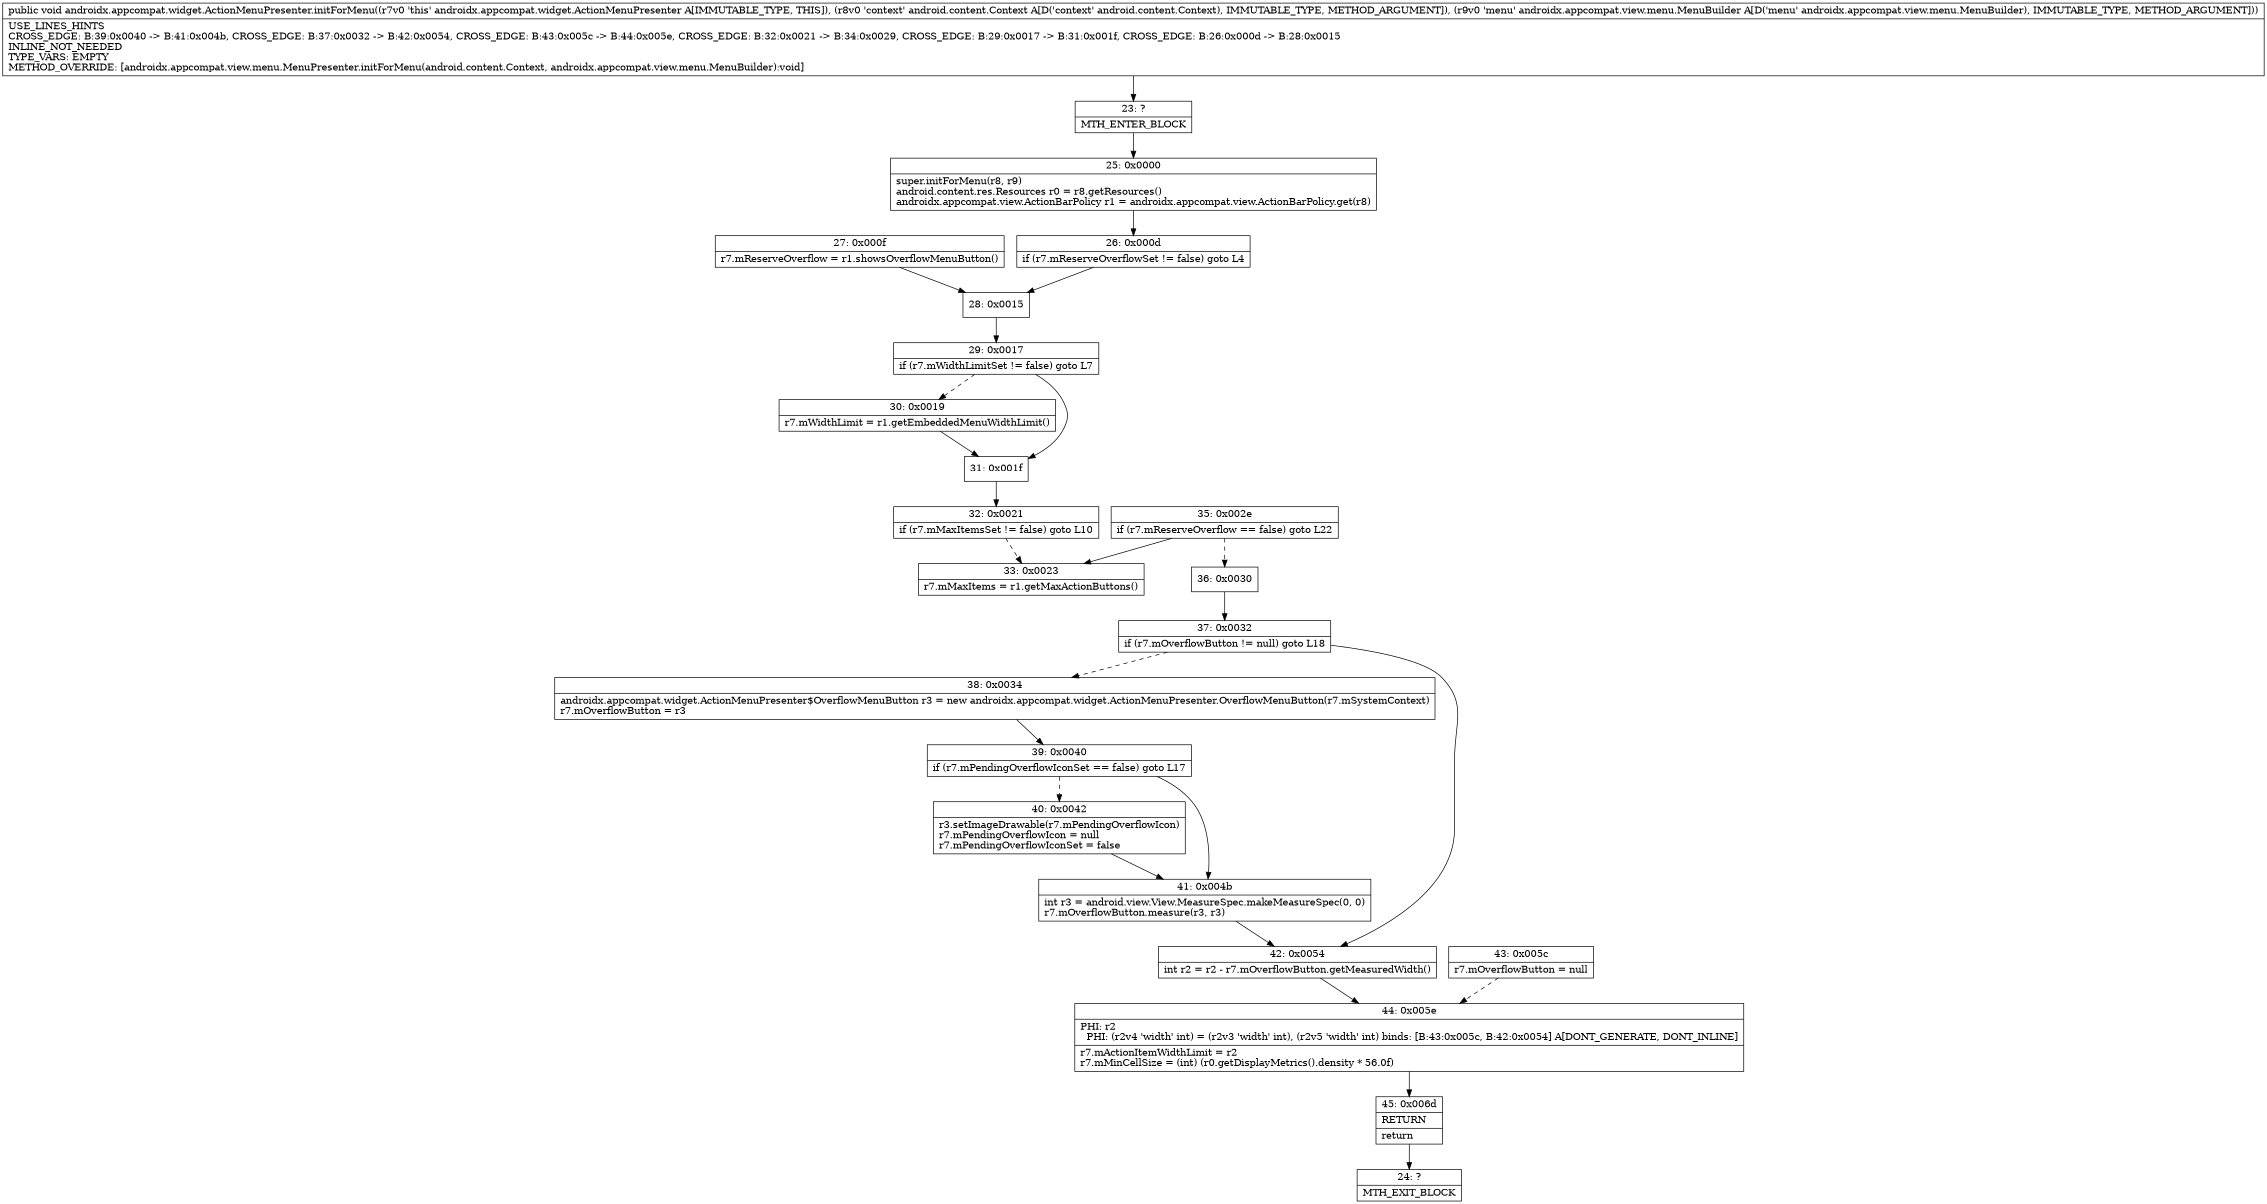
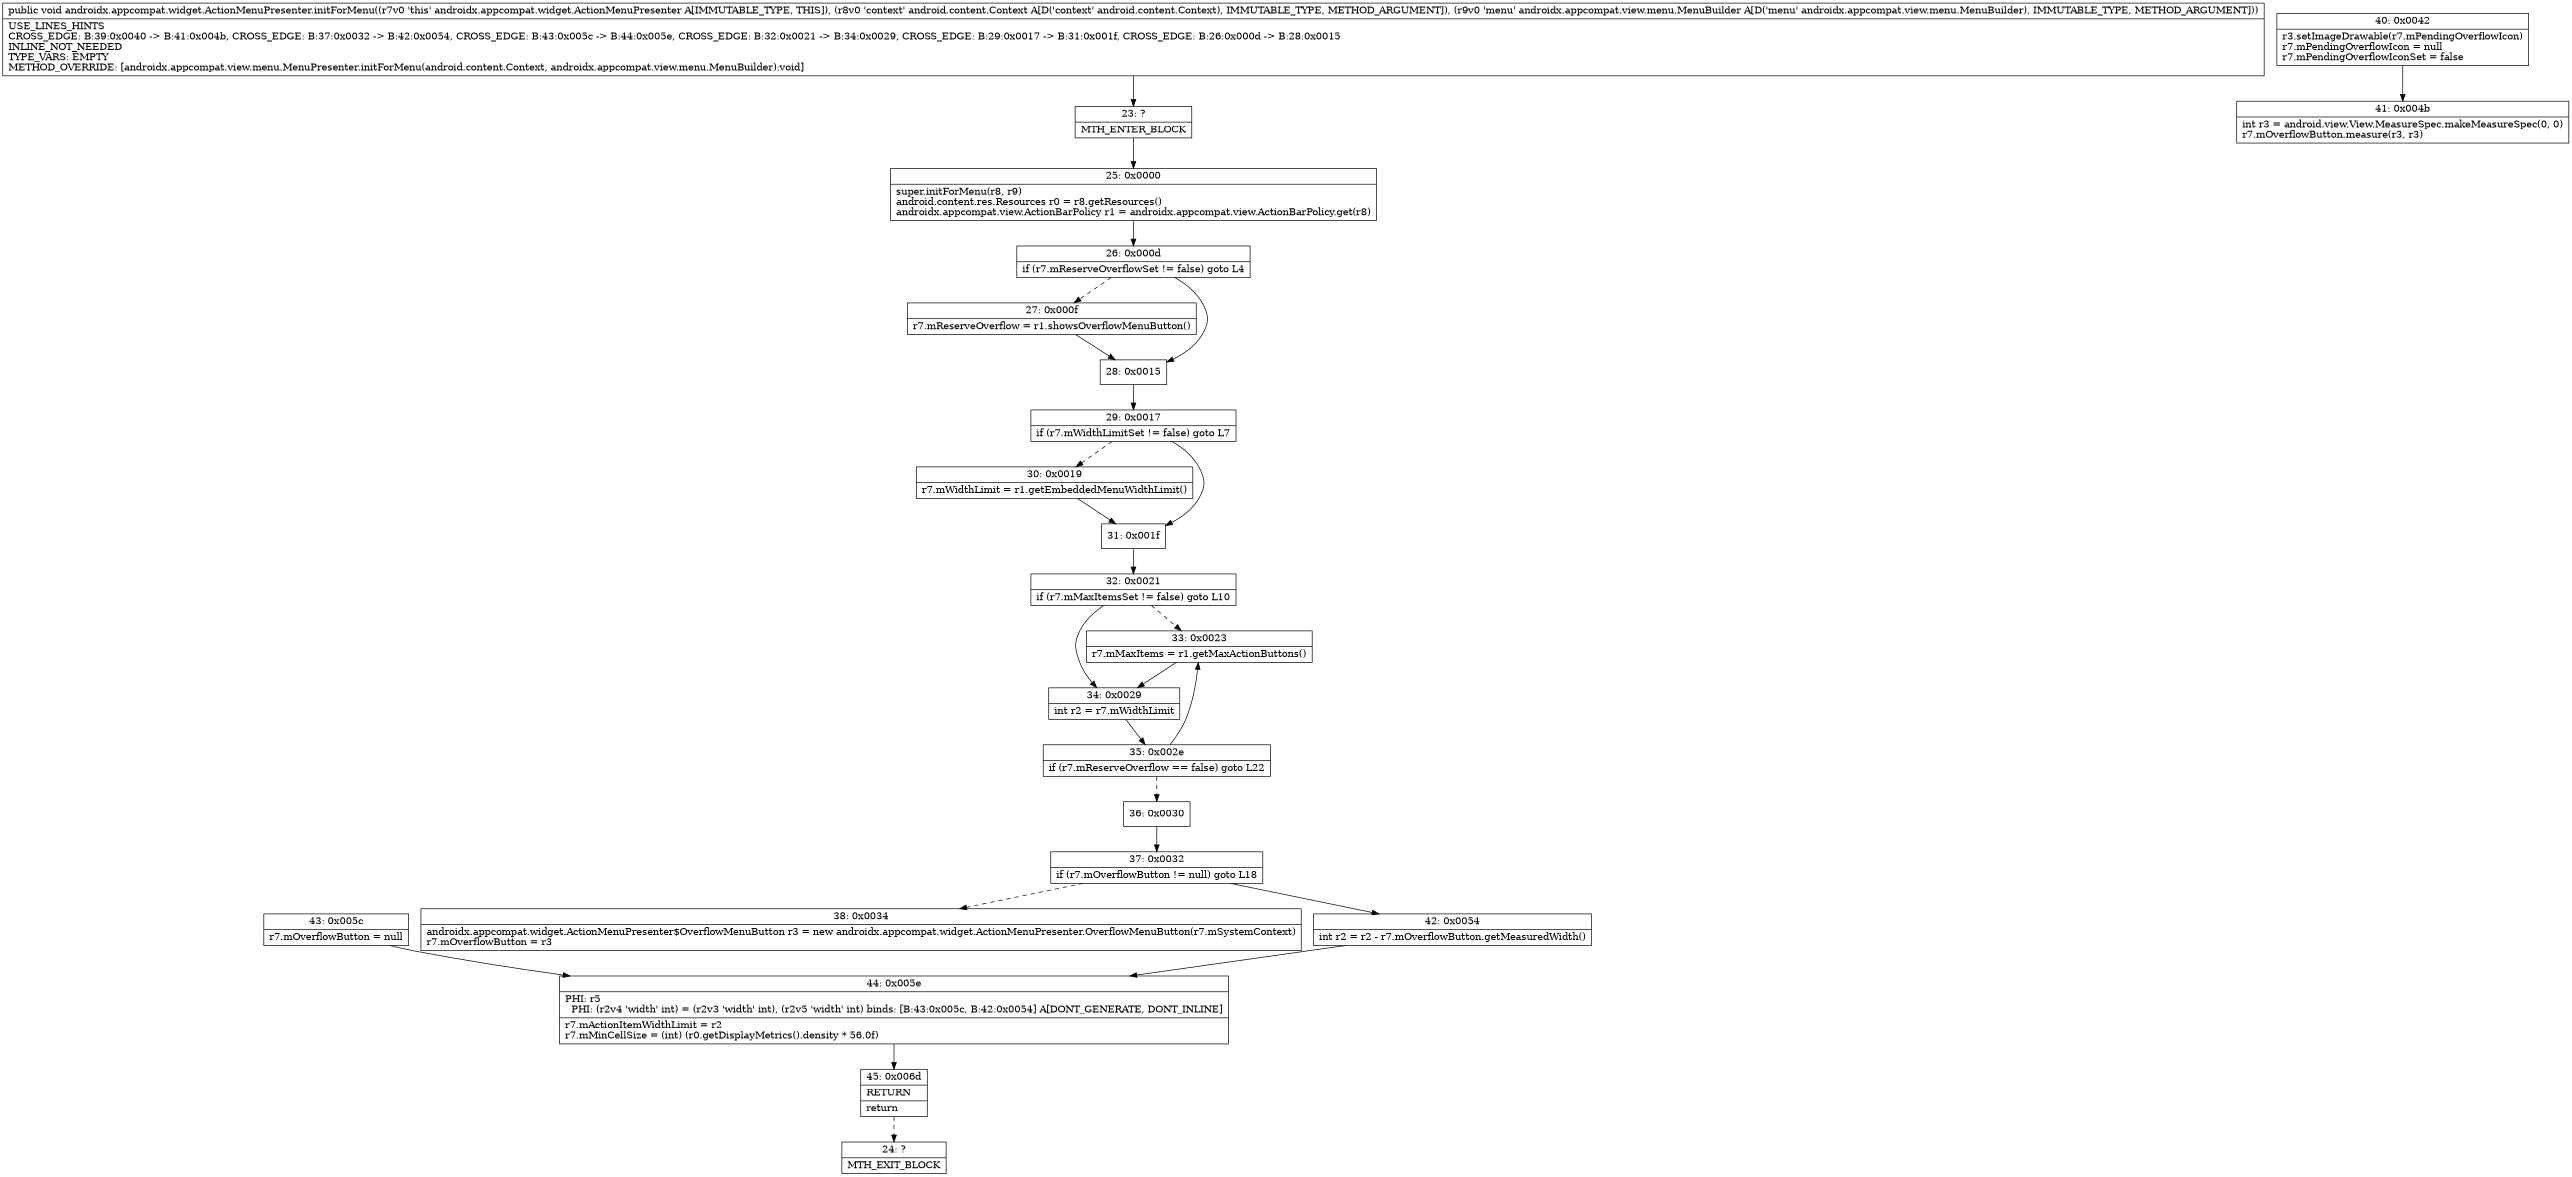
edge "26: 0x000d" -> "27: 0x000f": added
node "34: 0x0029": added
node "39: 0x0040": removed
edge "41: 0x004b" -> "42: 0x0054": removed
edge "43: 0x005c" -> "44: 0x005e": style dashed -> solid
node "44: 0x005e": text "PHI: r2" -> "PHI: r5"
edge "45: 0x006d" -> "24: ?": style solid -> dashed
